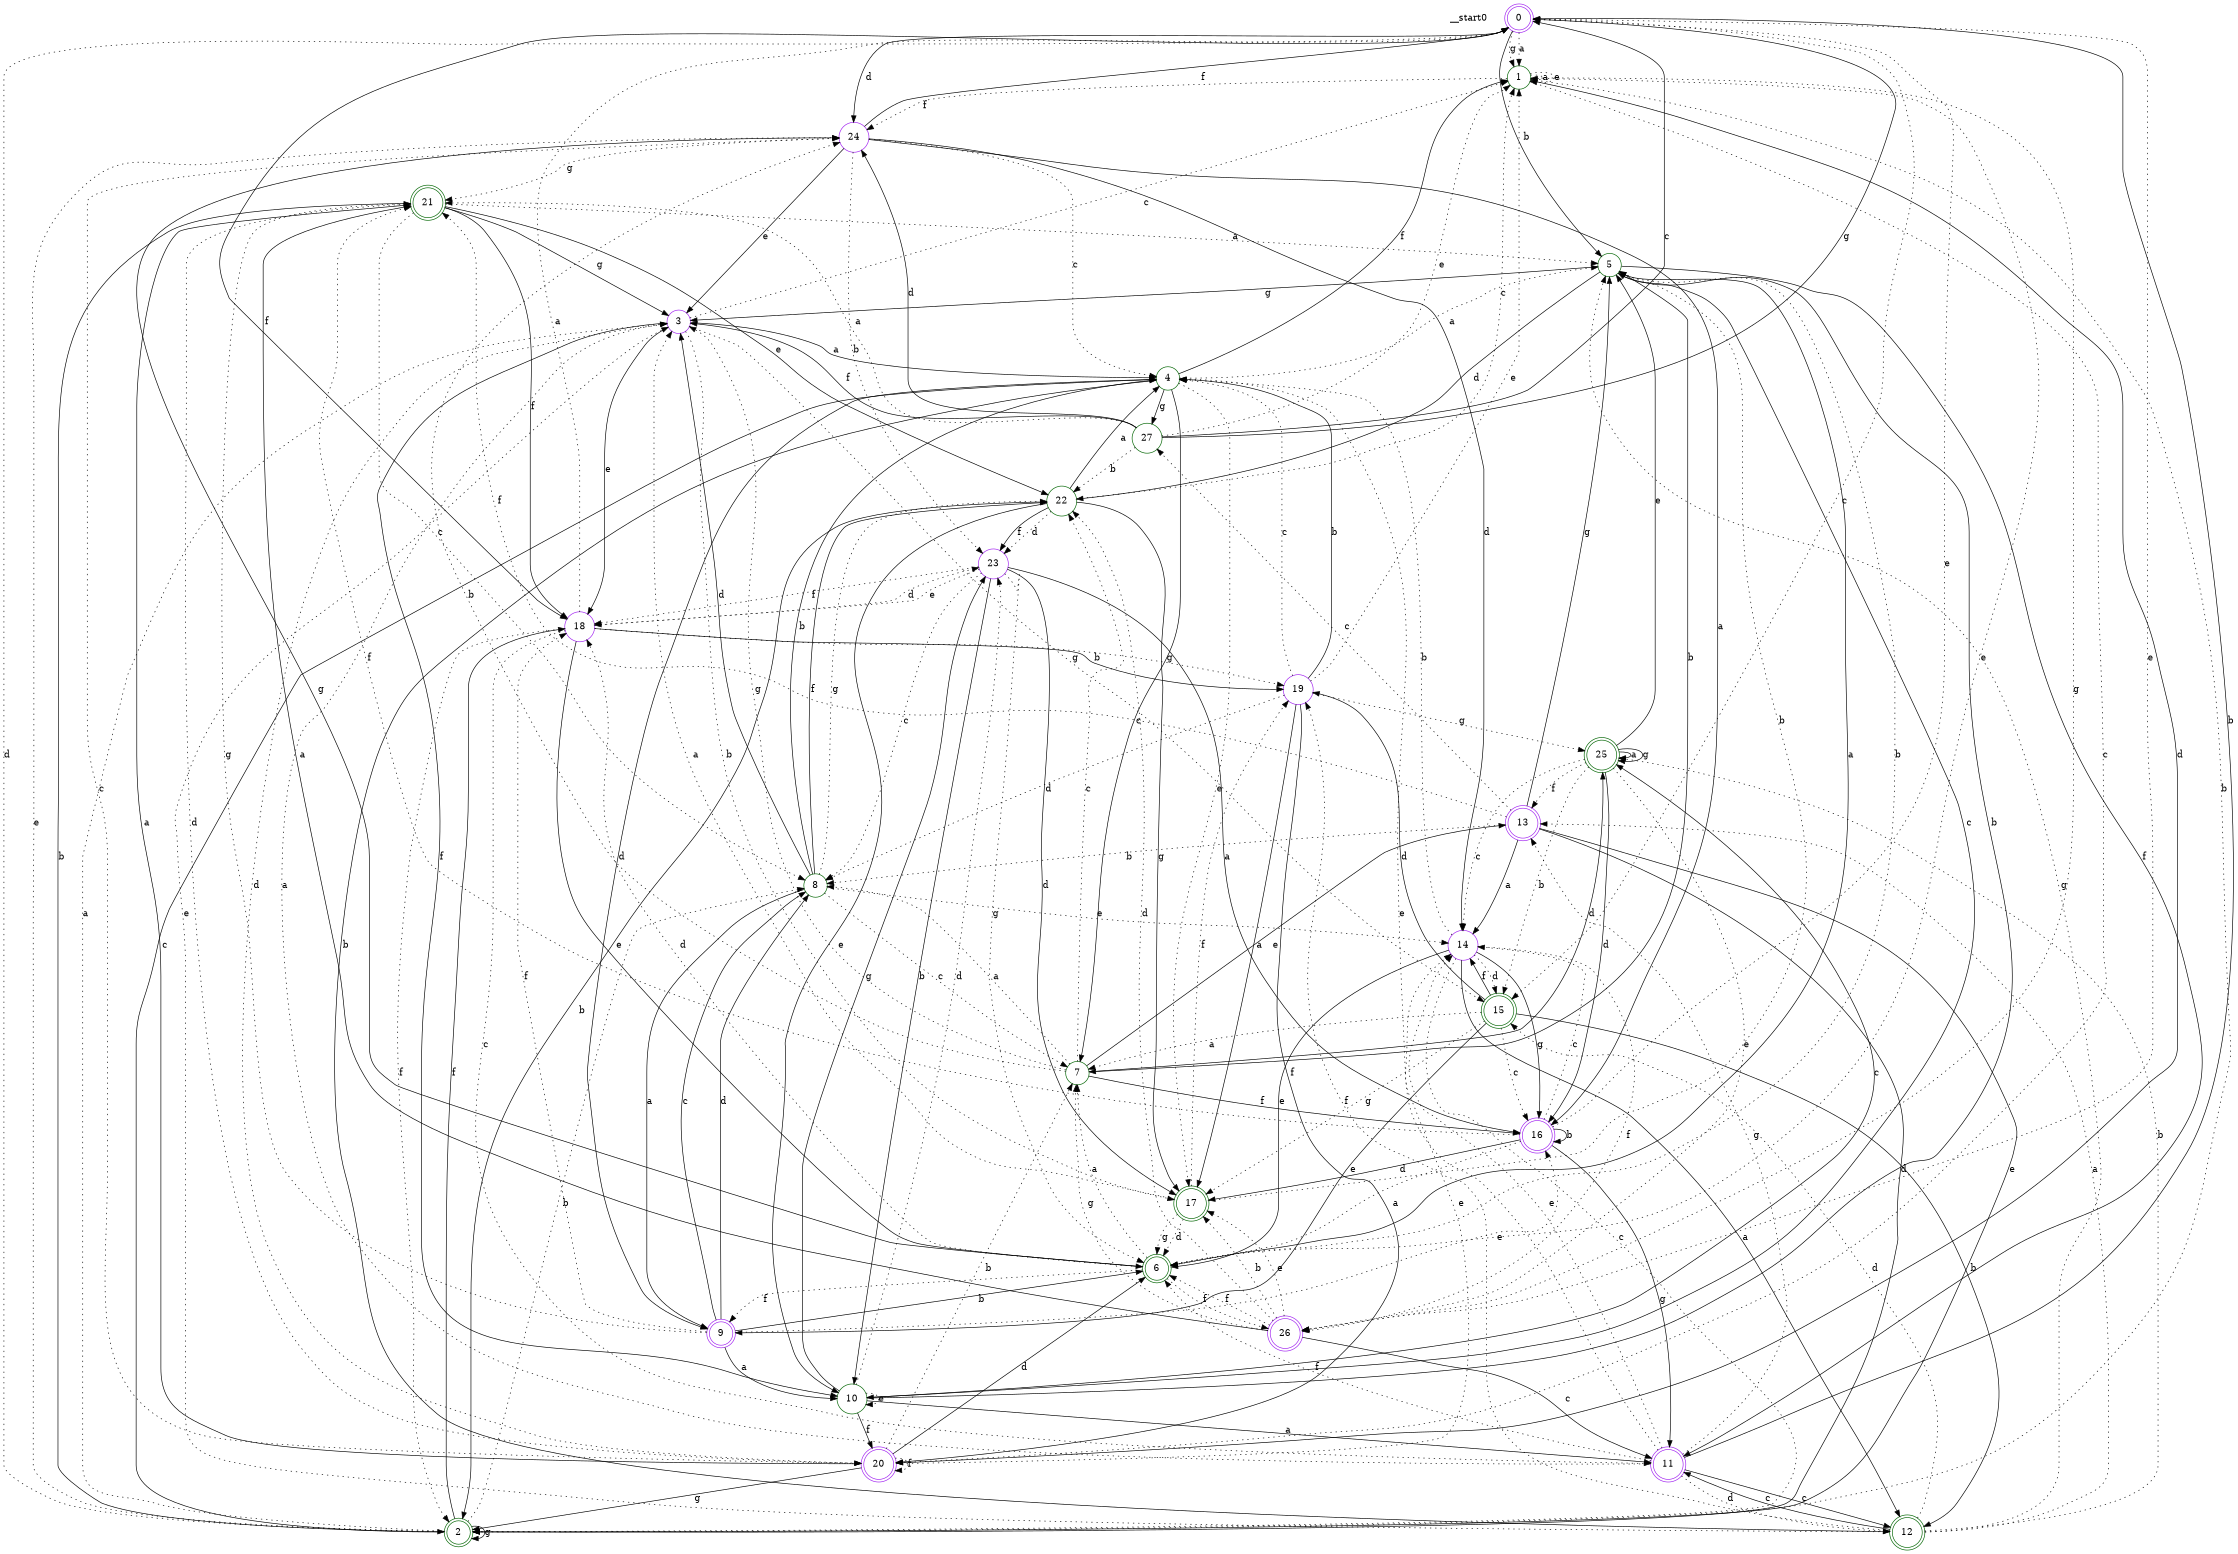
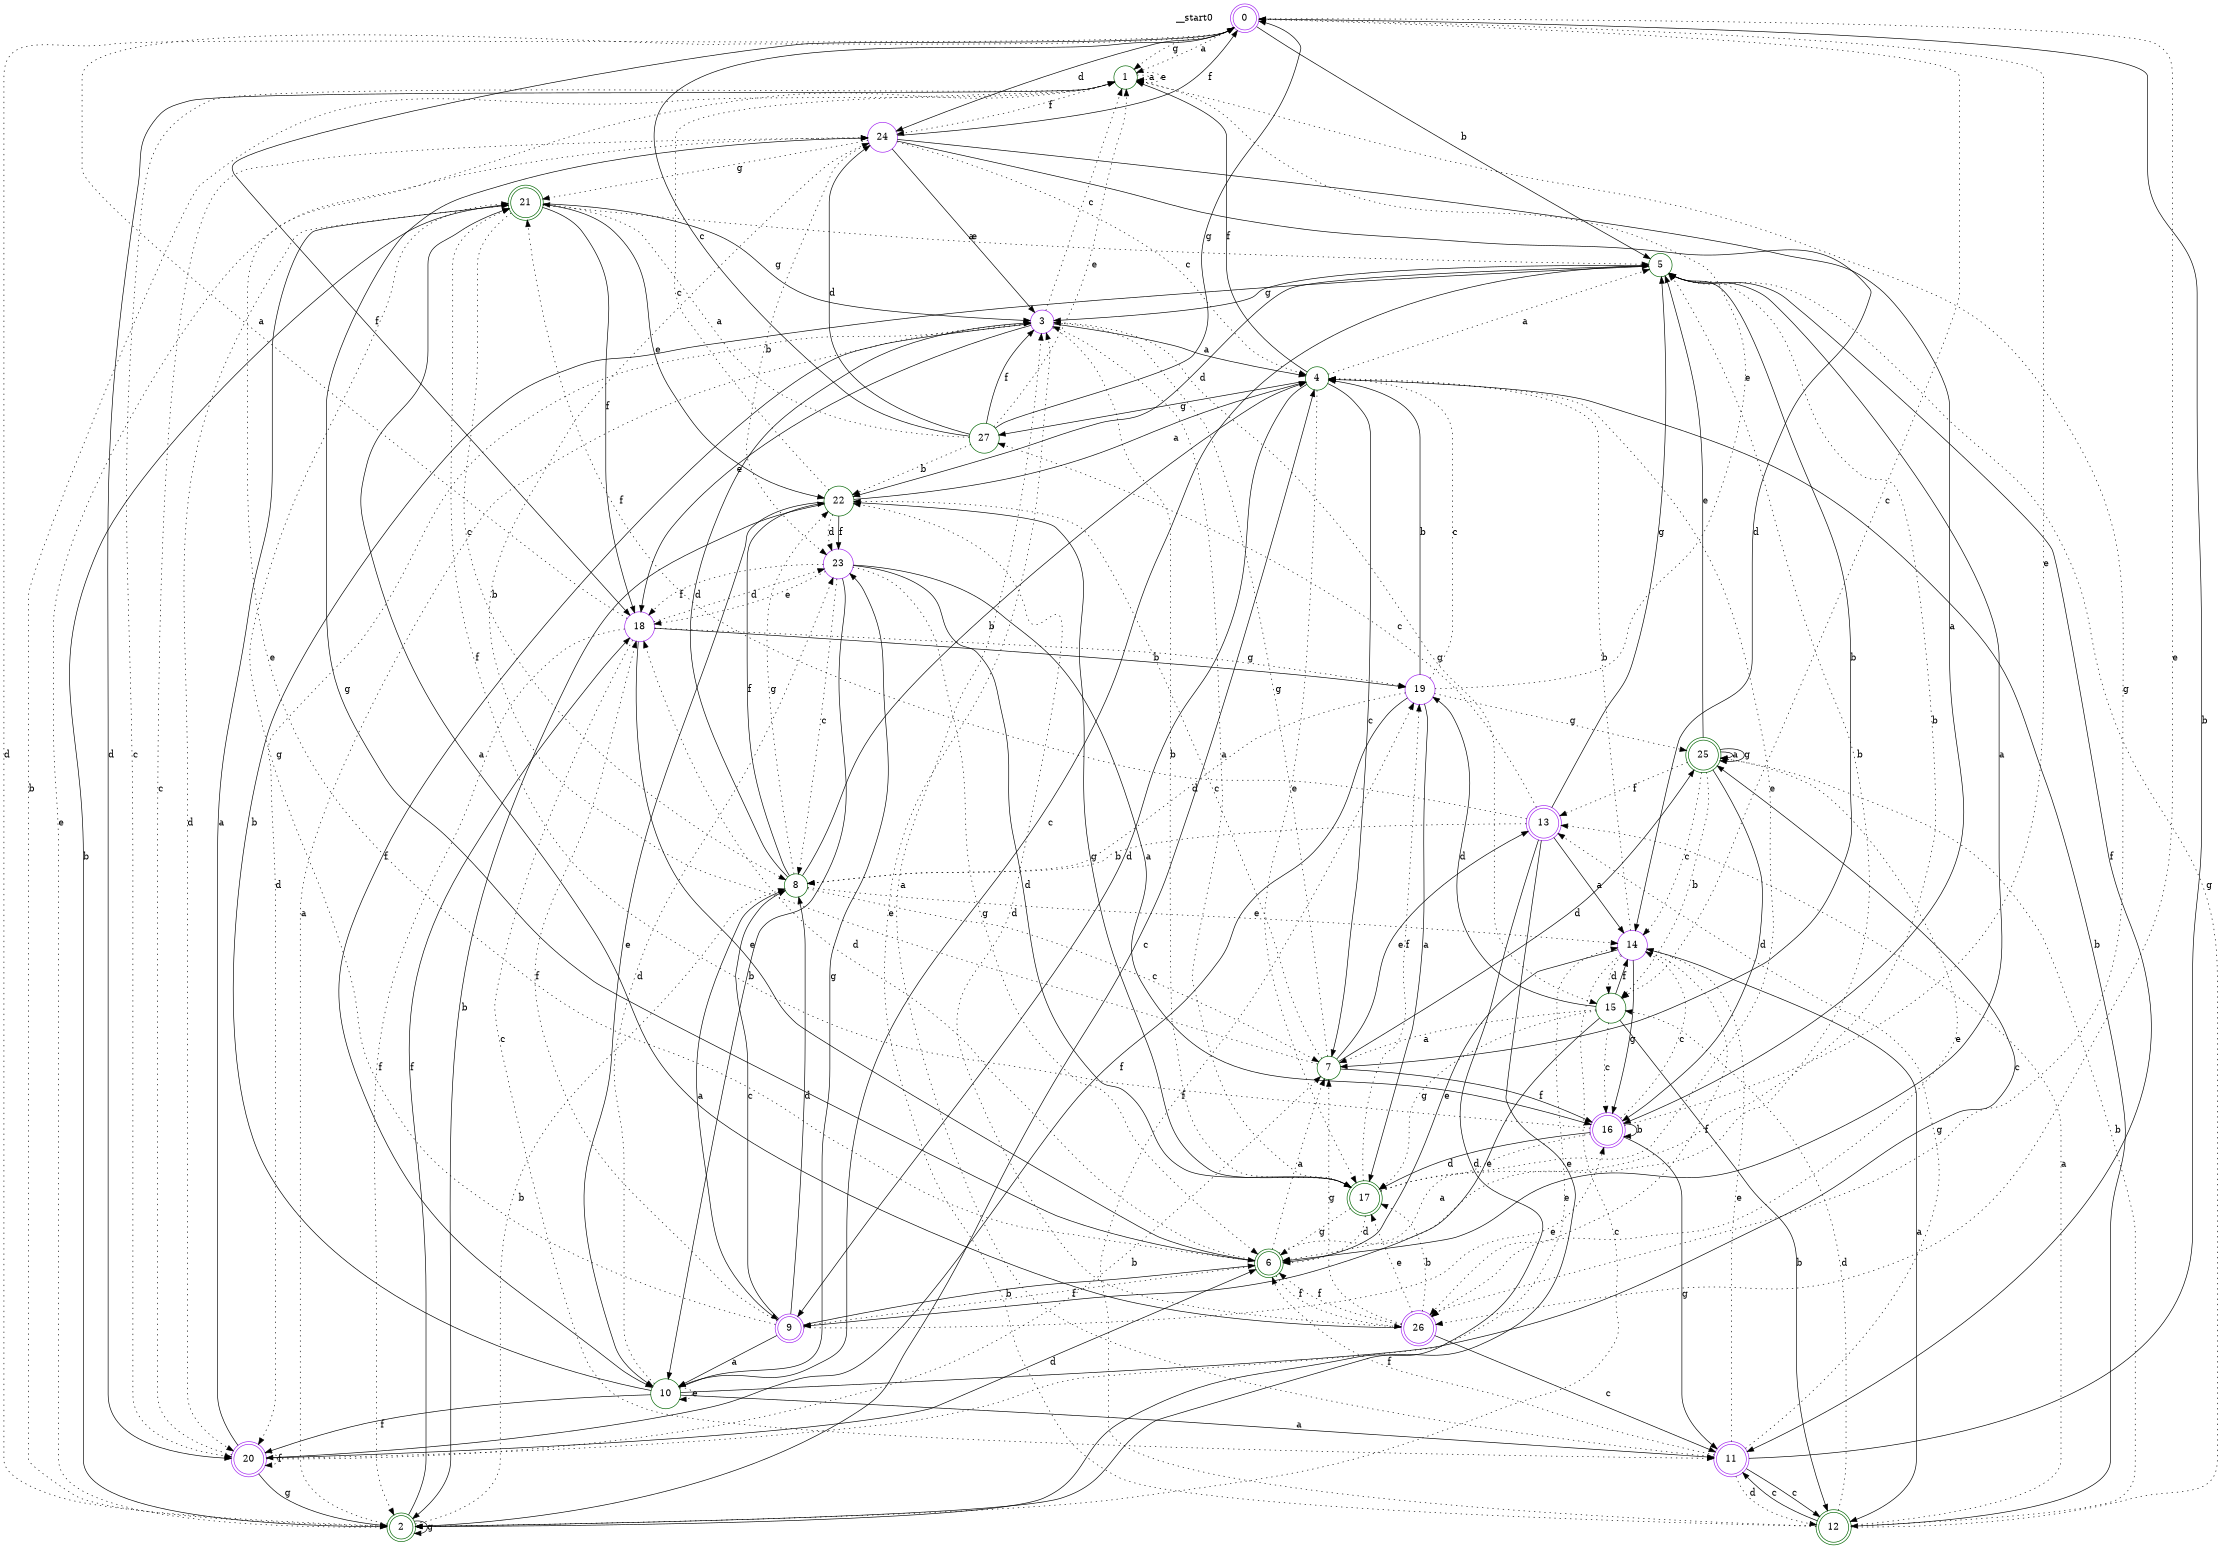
edge "11" -> "4": now "17" -> "4"
edge "7" -> "8": removed, label "a"
node "15": shape doublecircle -> circle
